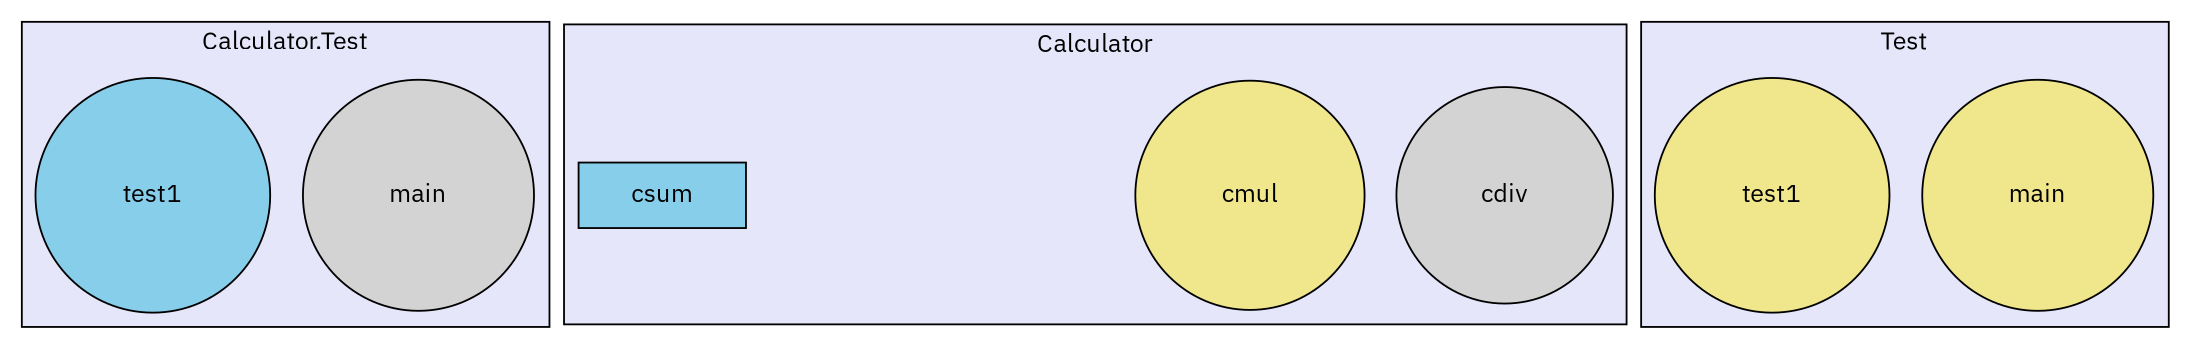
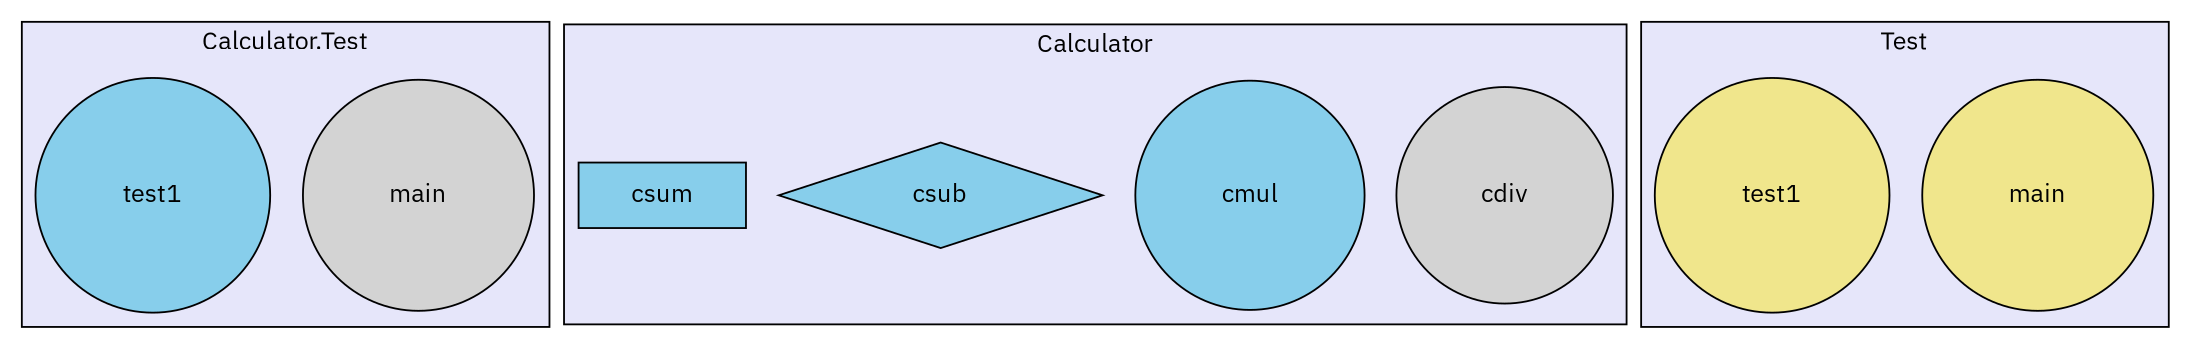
node "csub": added
node "cmul": fillcolor khaki -> skyblue
